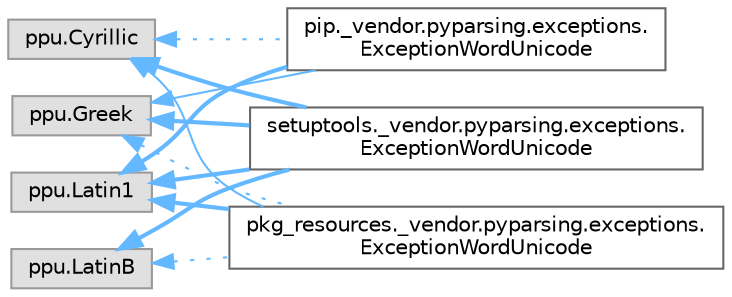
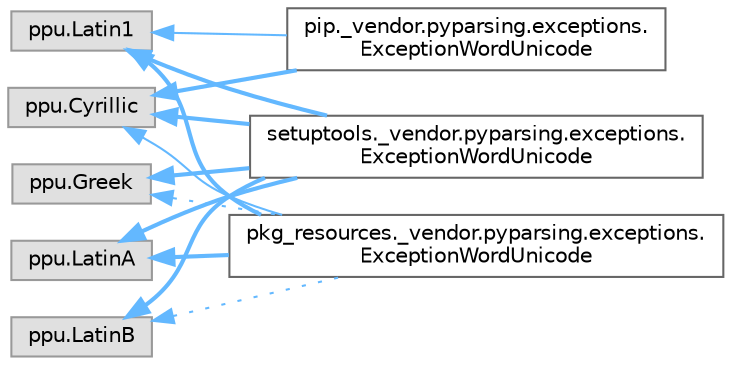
edge "pip._vendor.pyparsing.exceptions. ExceptionWordUnicode" -> "ppu.Cyrillic": style dotted -> bold
edge "pip._vendor.pyparsing.exceptions. ExceptionWordUnicode" -> "ppu.Greek": removed
edge "pip._vendor.pyparsing.exceptions. ExceptionWordUnicode" -> "ppu.Latin1": style bold -> solid
node "ppu.LatinA": added
